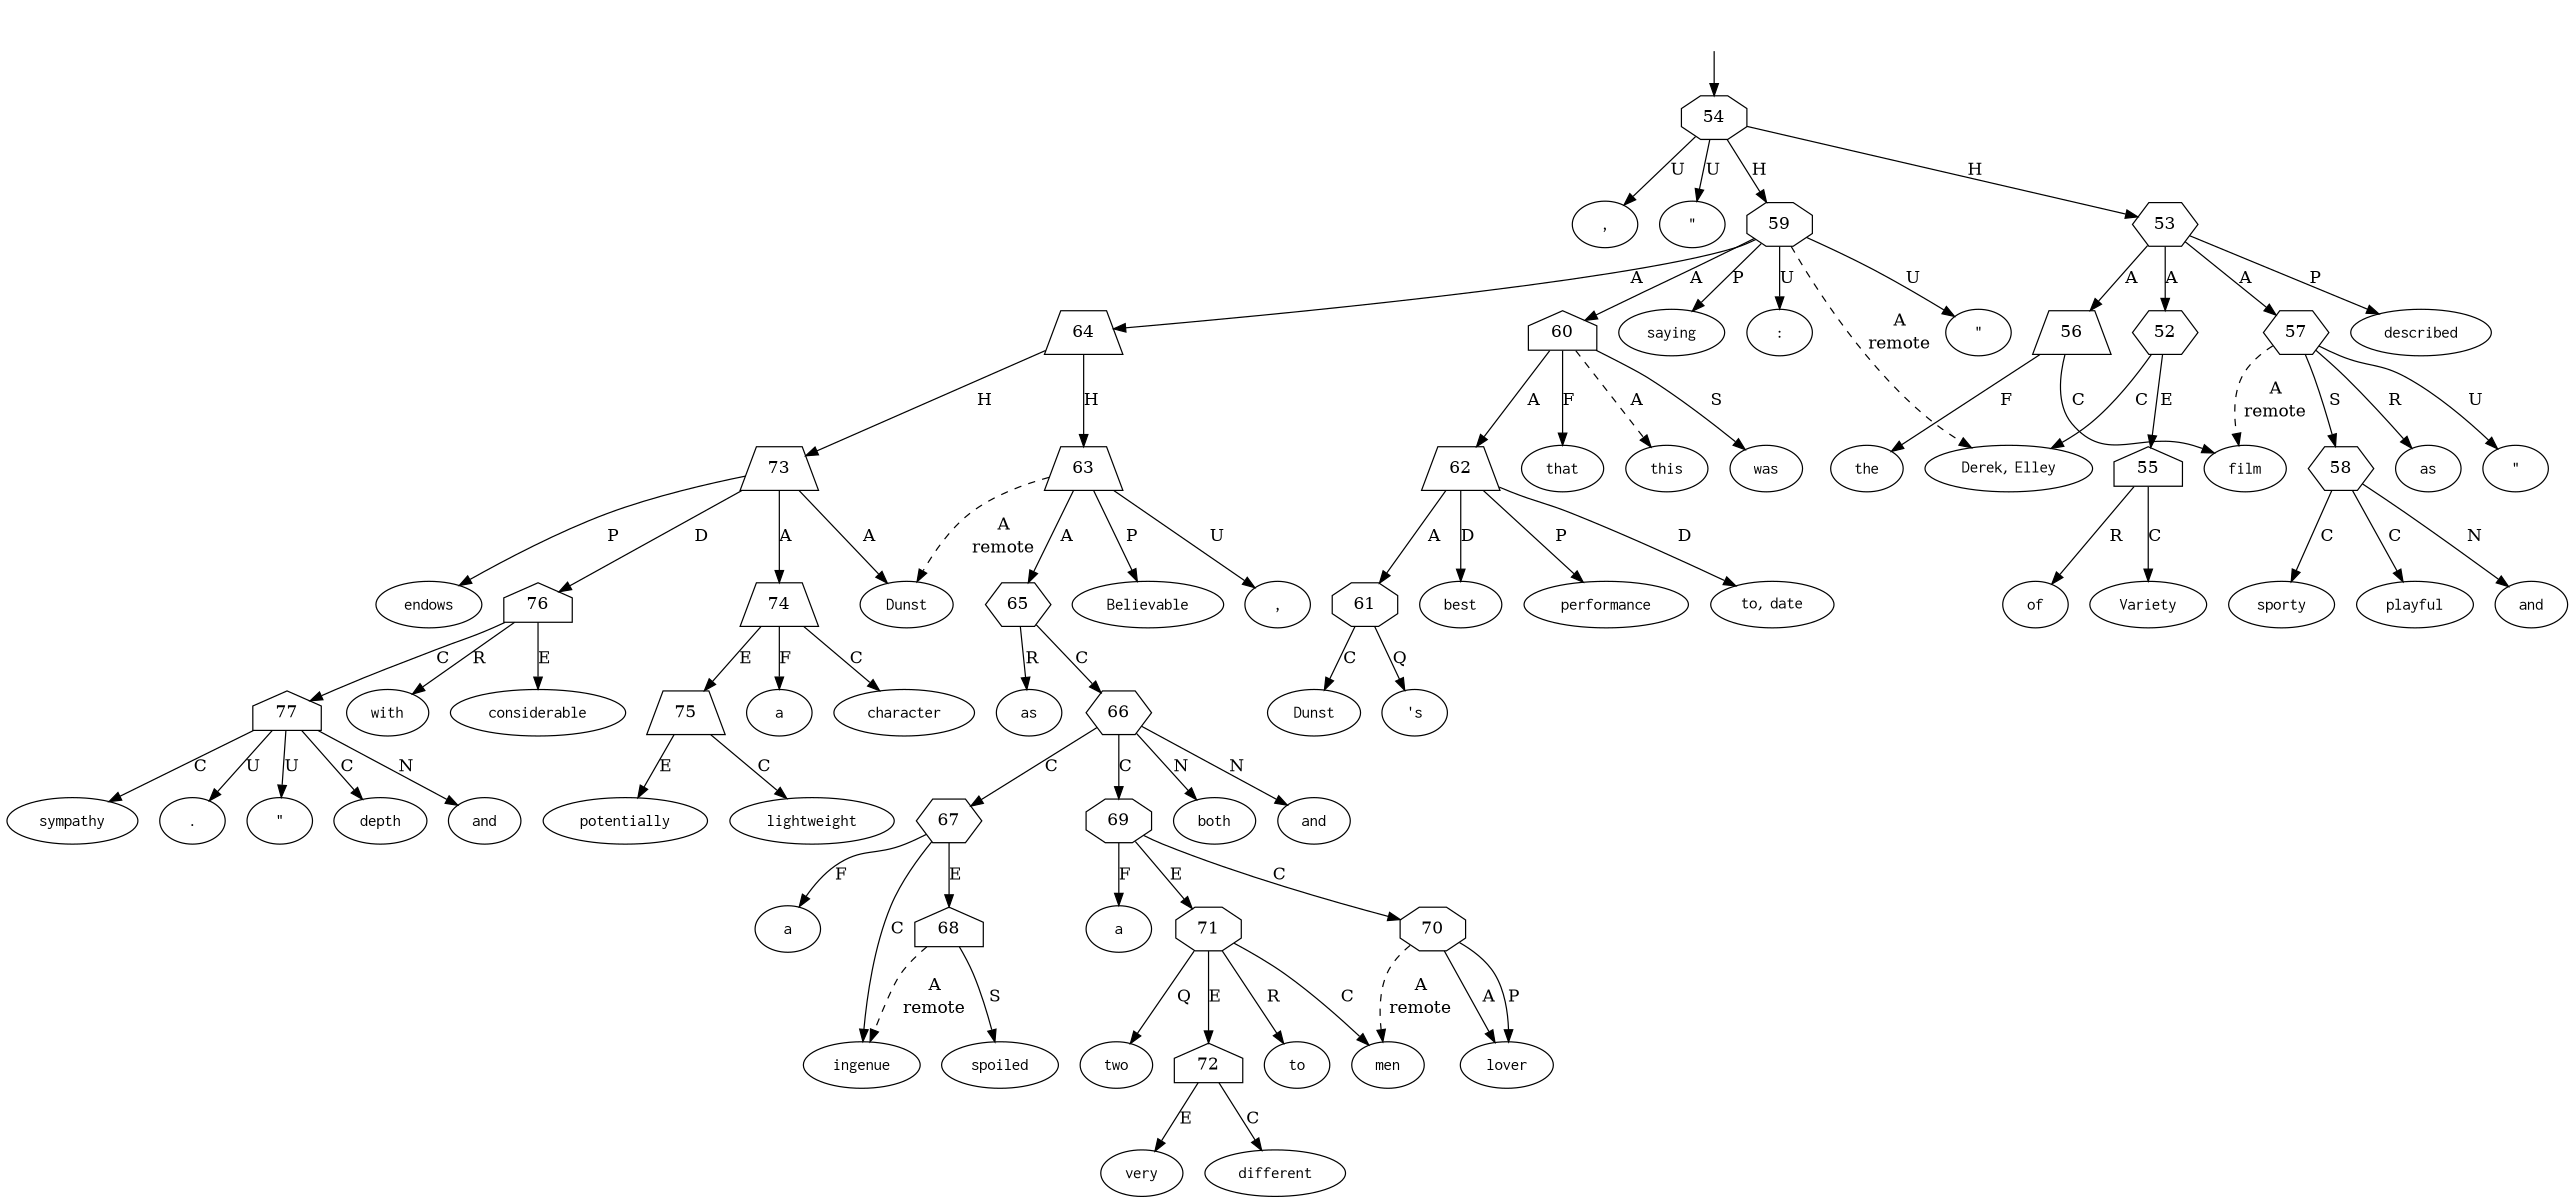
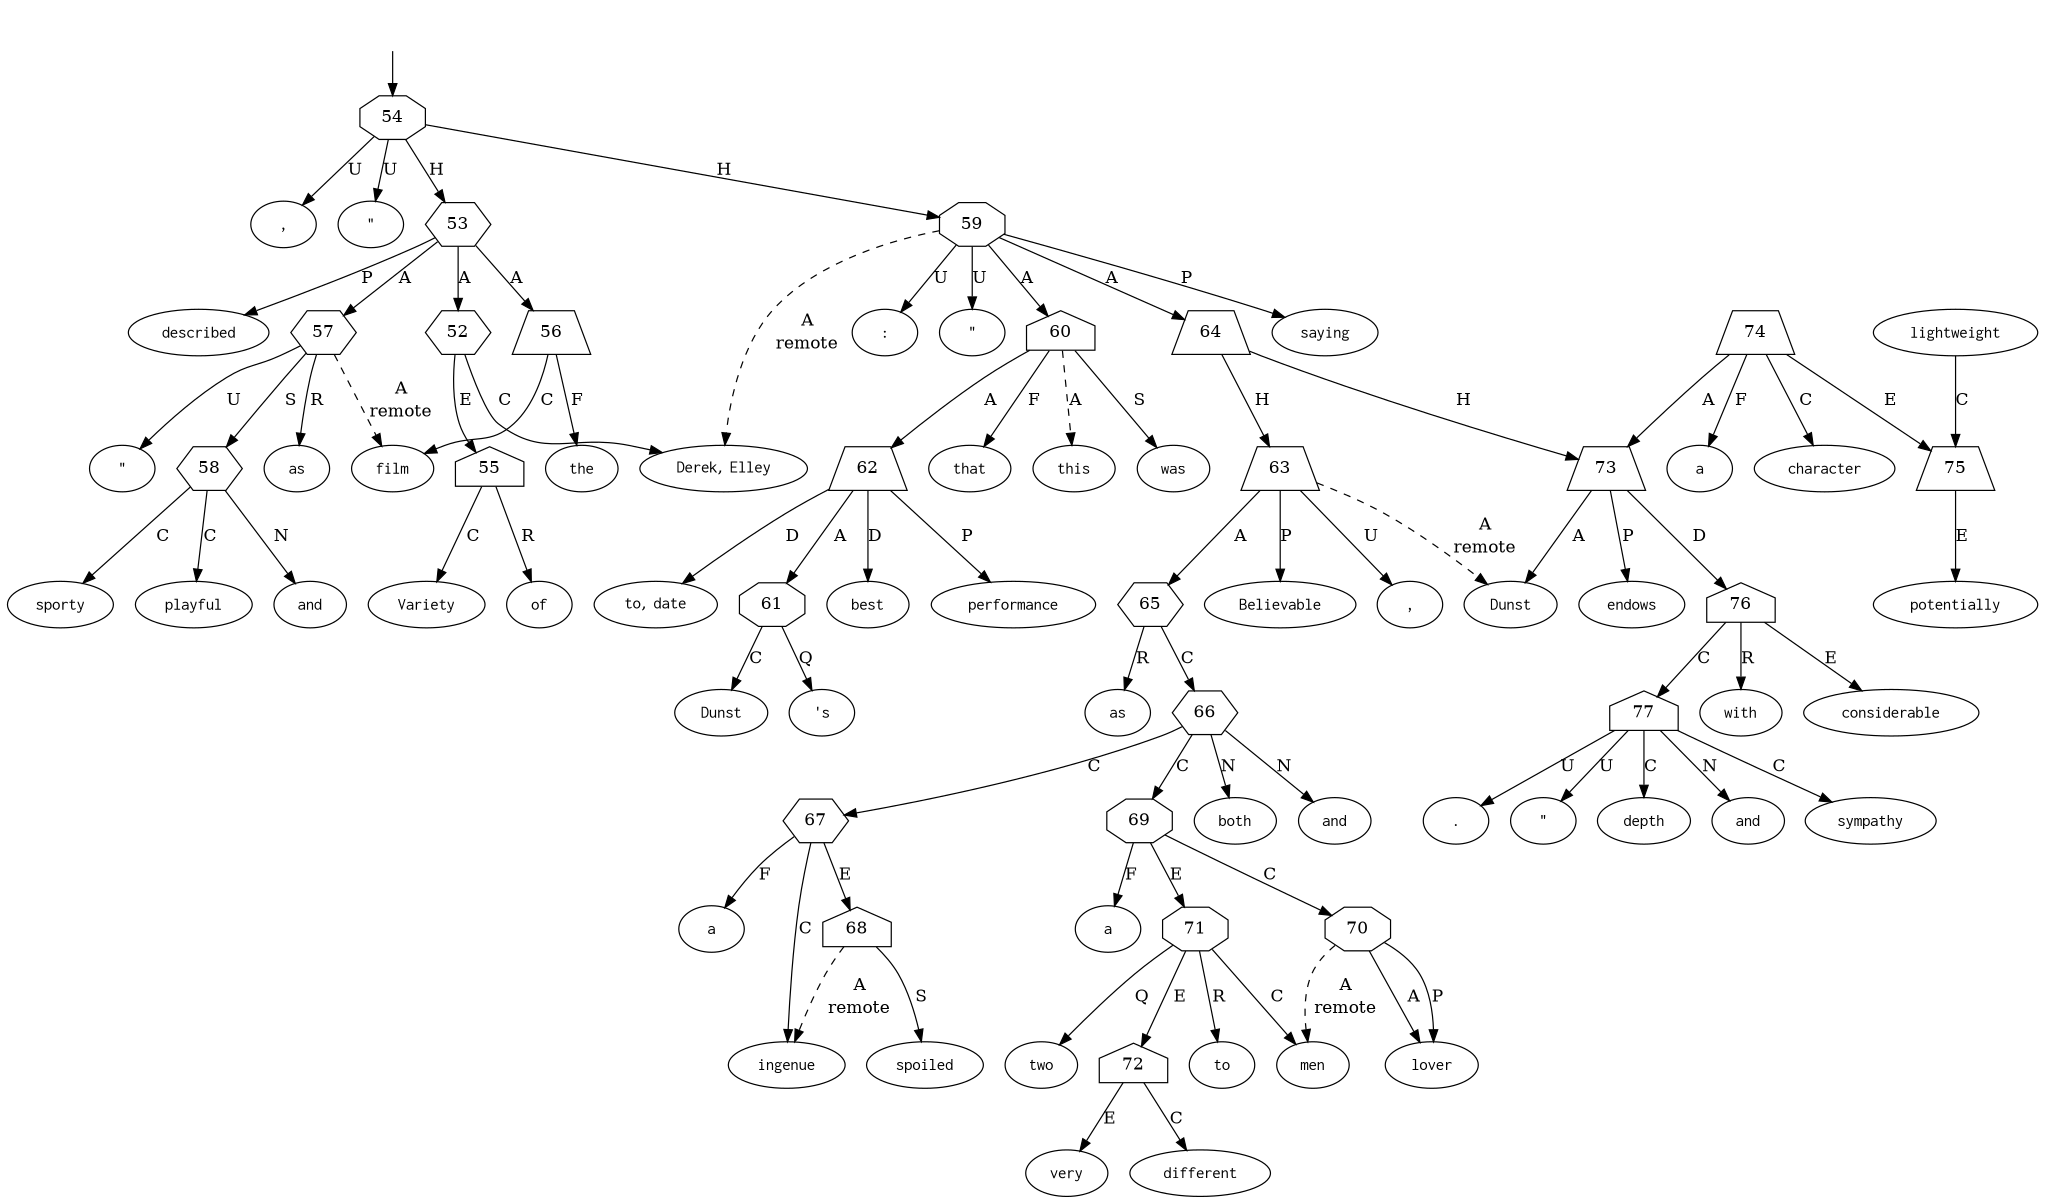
edge "73" -> "74": reversed
edge "75" -> "lightweight": reversed
